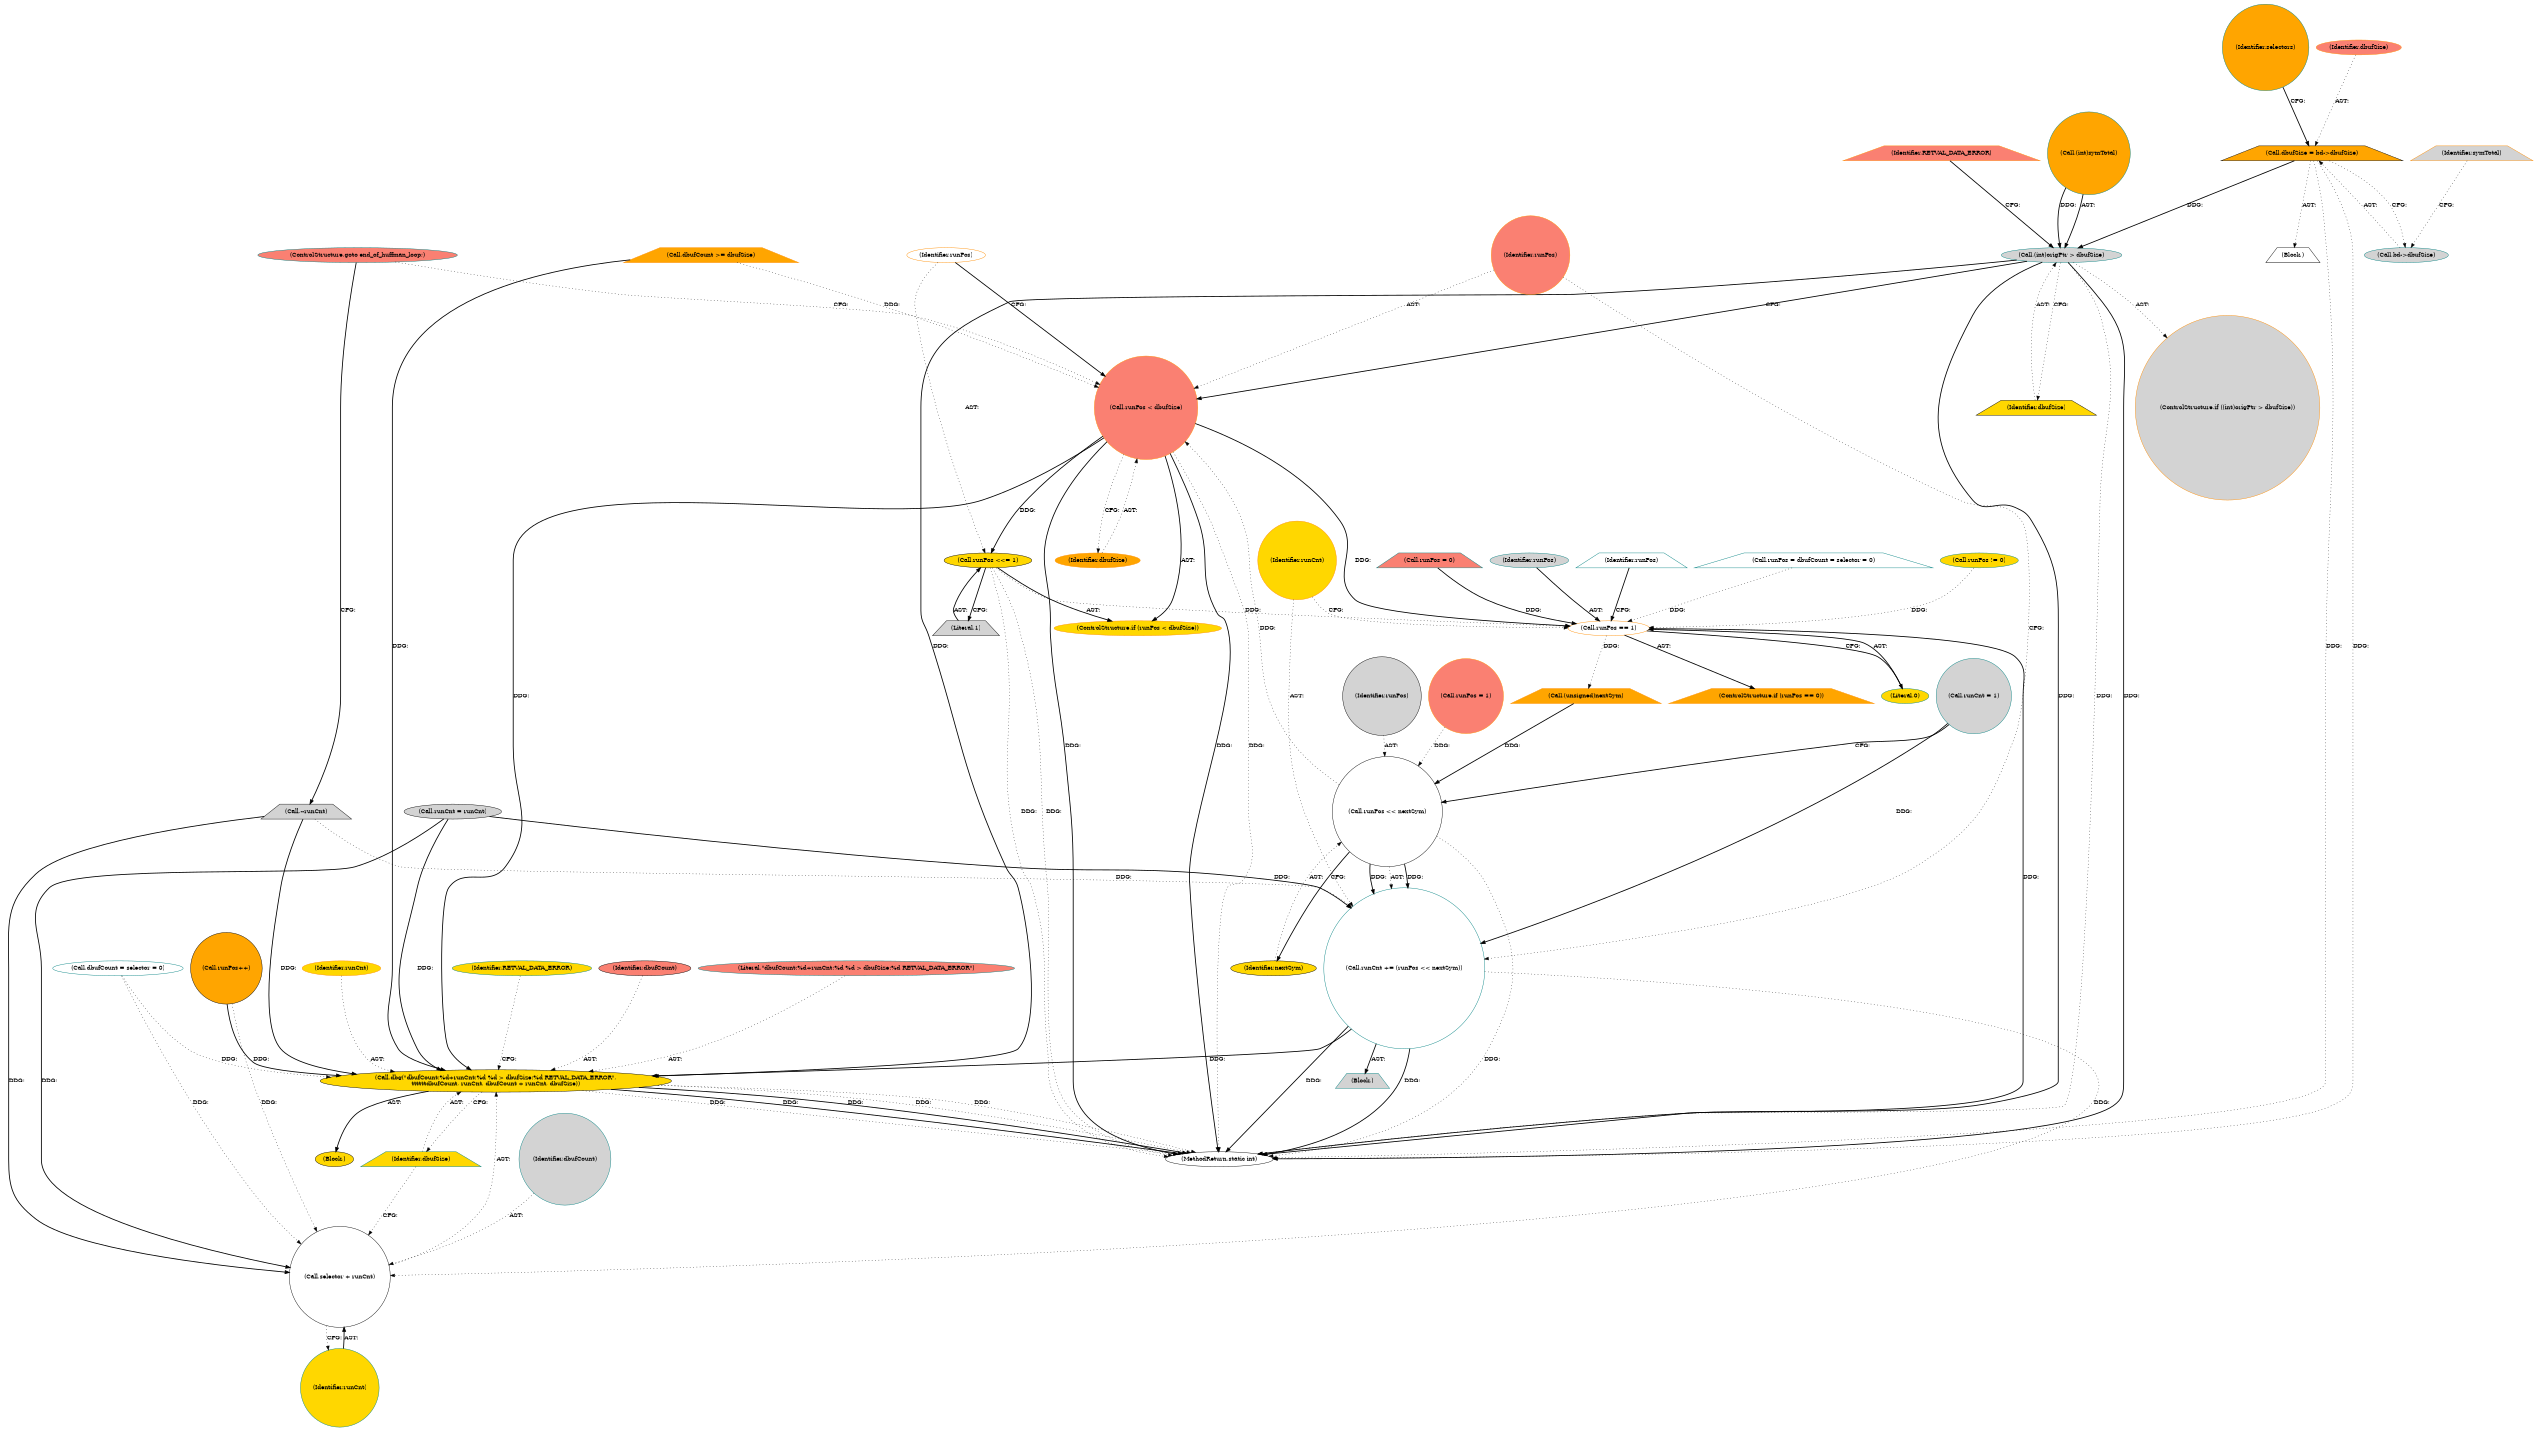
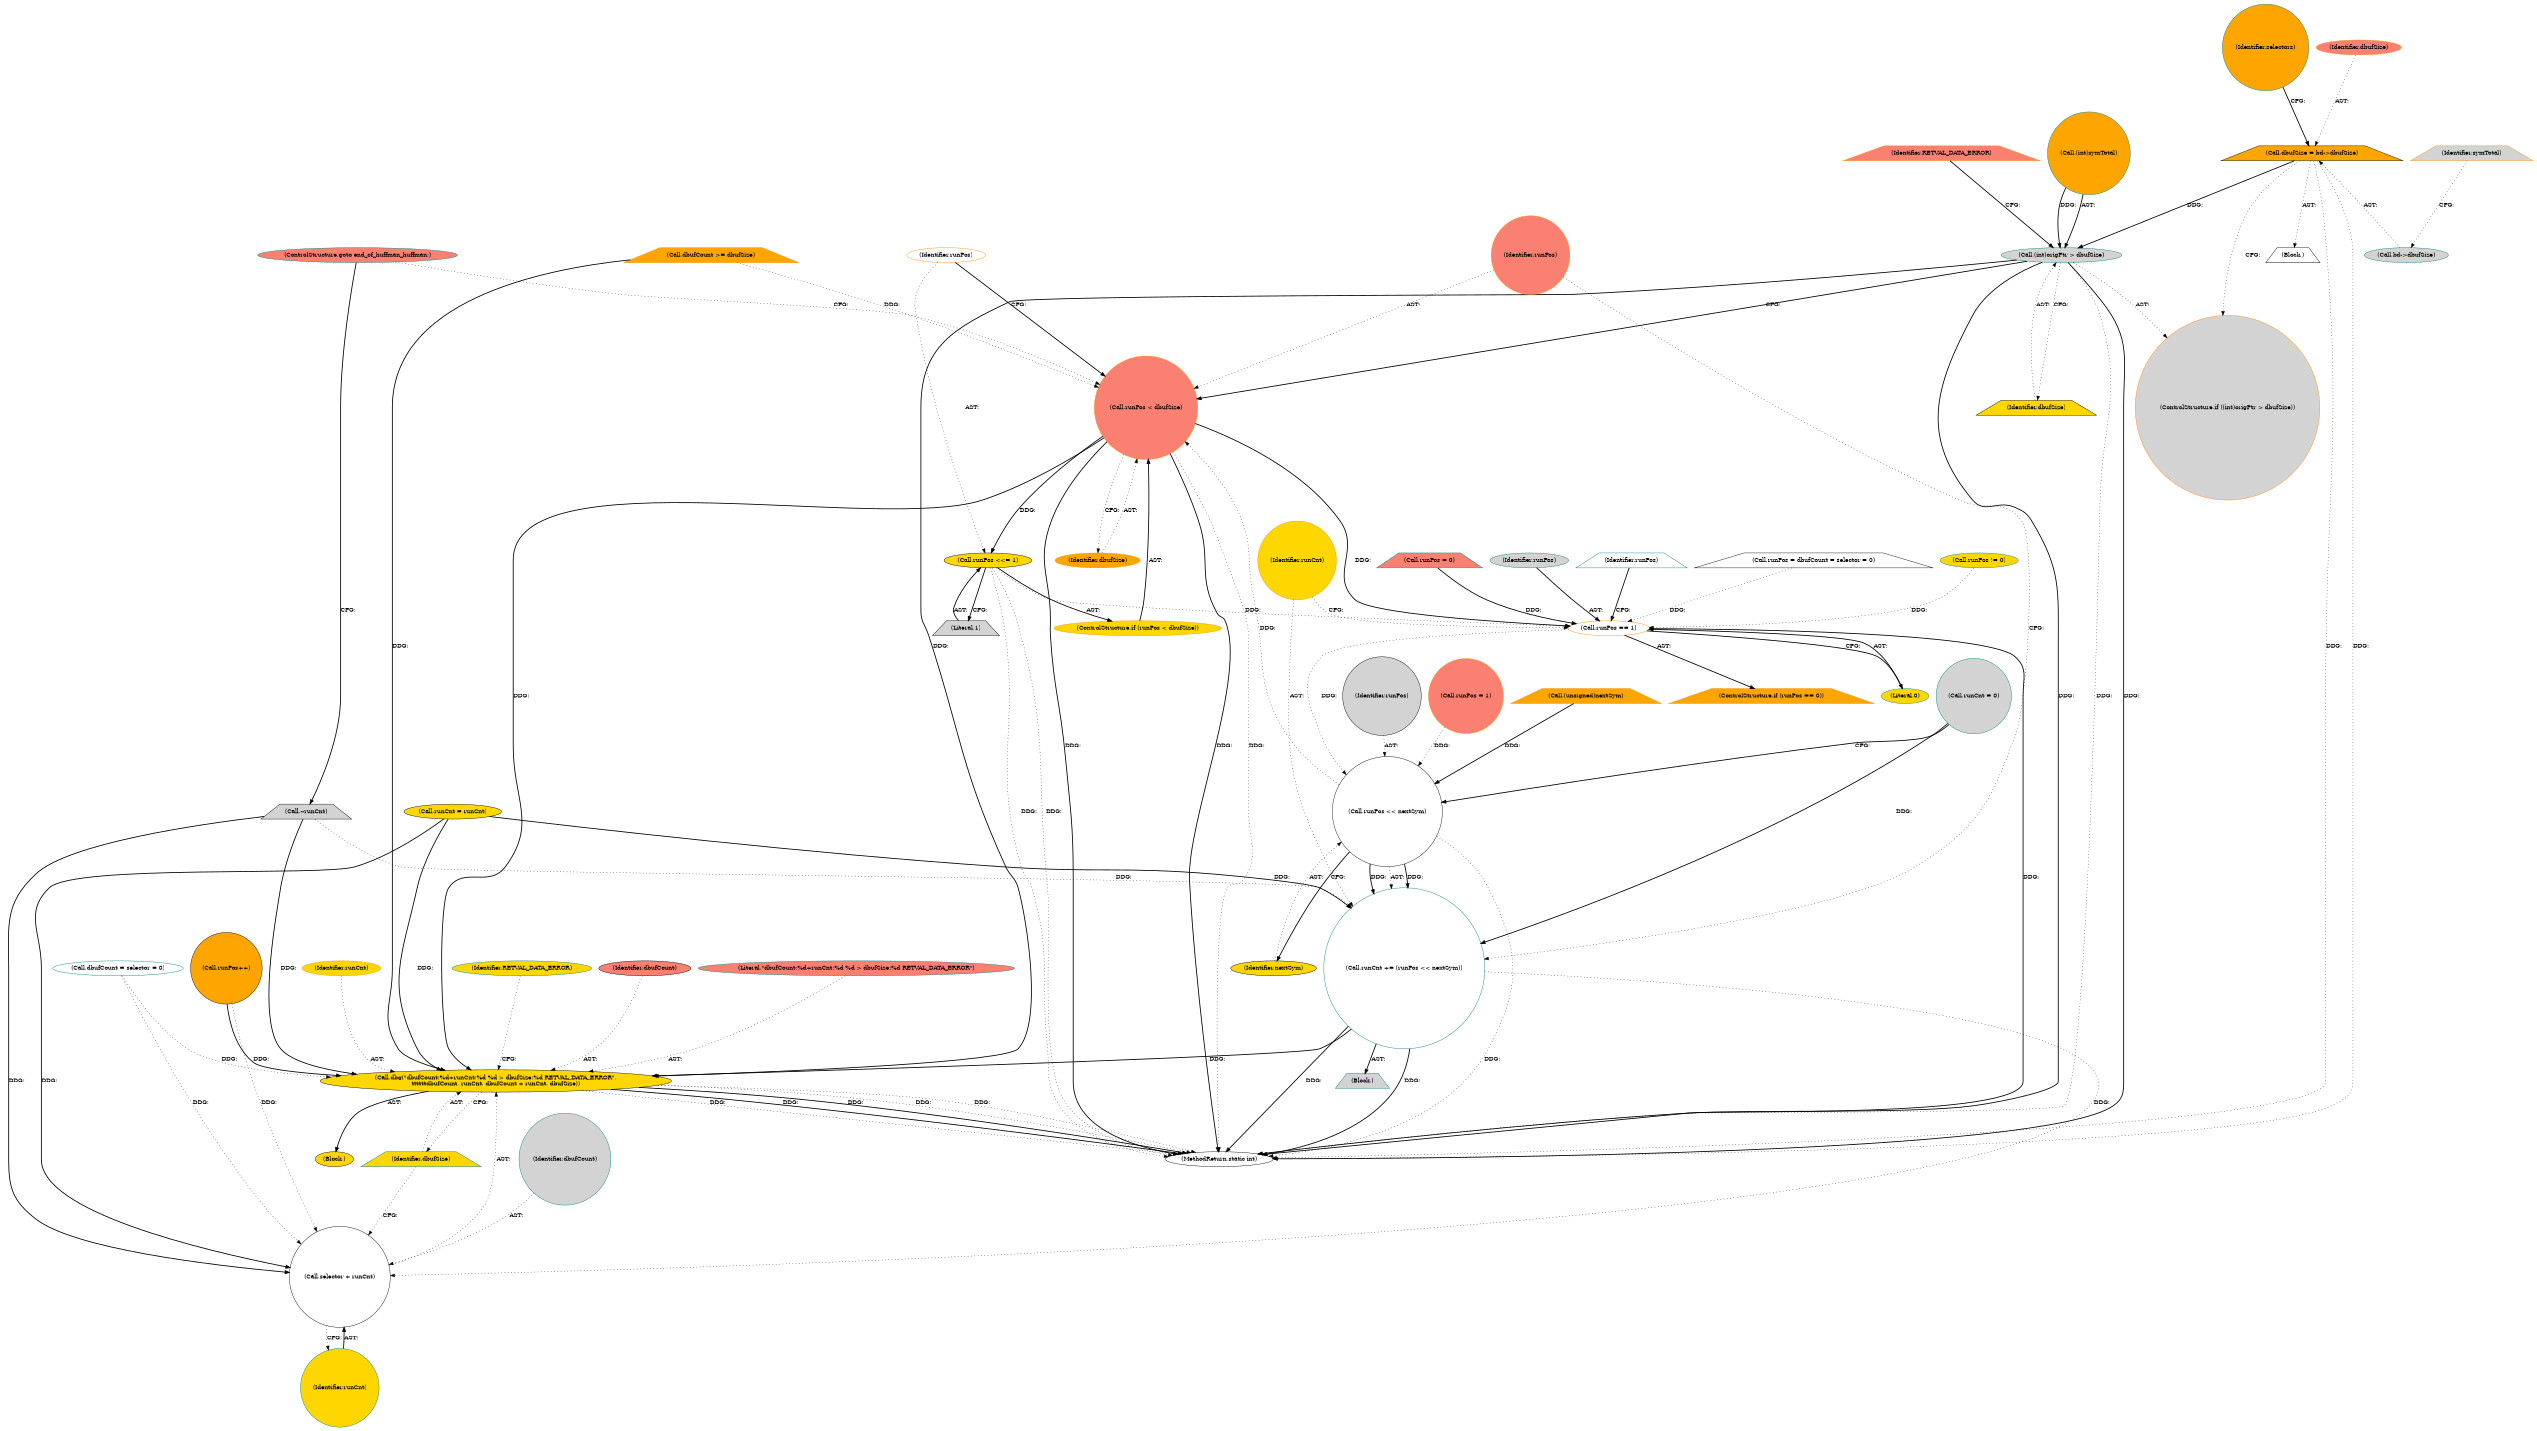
edge "(Call,dbufSize = bd->dbufSize)" -> "(Call,bd->dbufSize)": now "(Call,dbufSize = bd->dbufSize)" -> "(ControlStructure,if ((int)origPtr > dbufSize))"
node "(ControlStructure,goto end_of_huffman_loop;)": label "(ControlStructure,goto end_of_huffman_loop;)" -> "(ControlStructure,goto end_of_huffman_huffman;)"
edge "(Call,runPos < dbufSize)" -> "(ControlStructure,if (runPos < dbufSize))": reversed
node "(Call,runPos = dbufCount = selector = 0)": color teal -> black
edge "(Call,runPos == 1)" -> "(Call,(unsigned)nextSym)": now "(Call,runPos == 1)" -> "(Call,runPos << nextSym)"
node "(Call,runCnt = 1)": label "(Call,runCnt = 1)" -> "(Call,runCnt = 0)"
node "(Call,runCnt = runCnt)": fillcolor lightgrey -> gold
